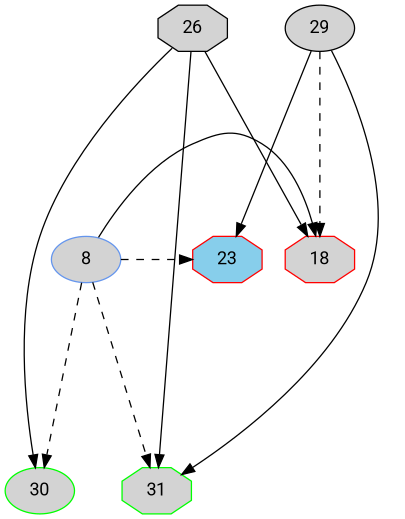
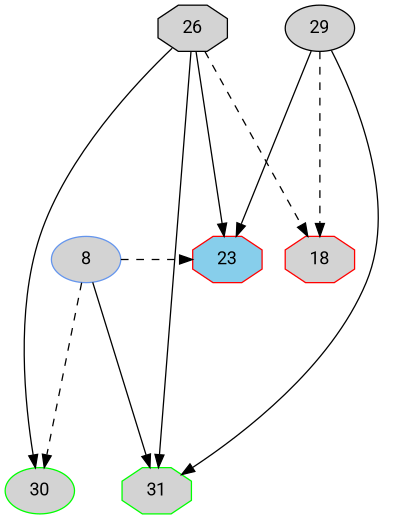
edge "26" -> "18": style solid -> dashed
edge "8" -> "18": removed
edge "26" -> "23": added
edge "8" -> "31": style dashed -> solid
